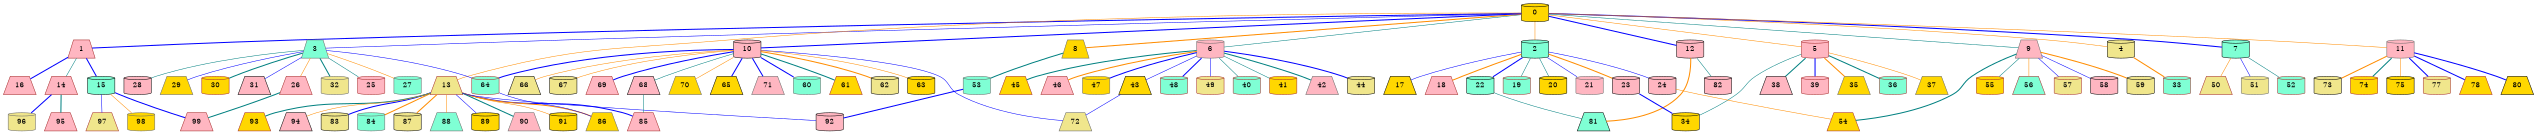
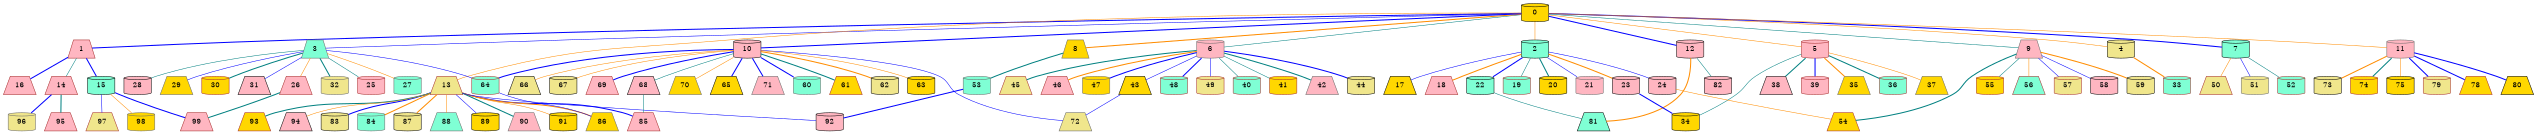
edge "2" -- "20": style solid -> bold
node "45": fillcolor gold -> khaki
node "77": label "77" -> "79"
